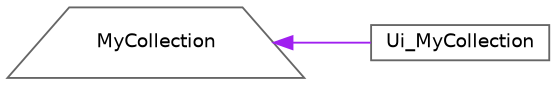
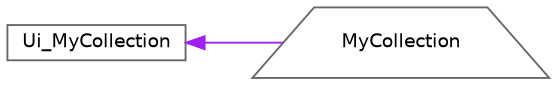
edge "Ui_MyCollection" -> "MyCollection": reversed
